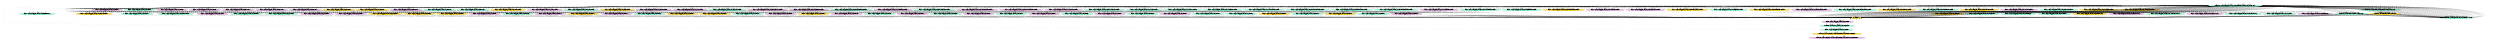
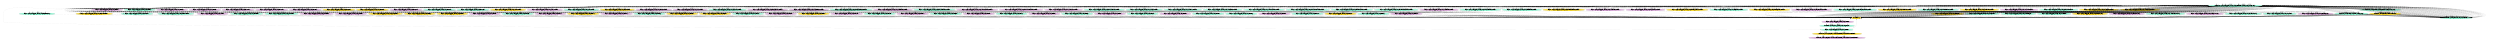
node "fieldput <wsplay.WSPlayApplet: java.lang.String TextWFP>": fillcolor gold -> plum
